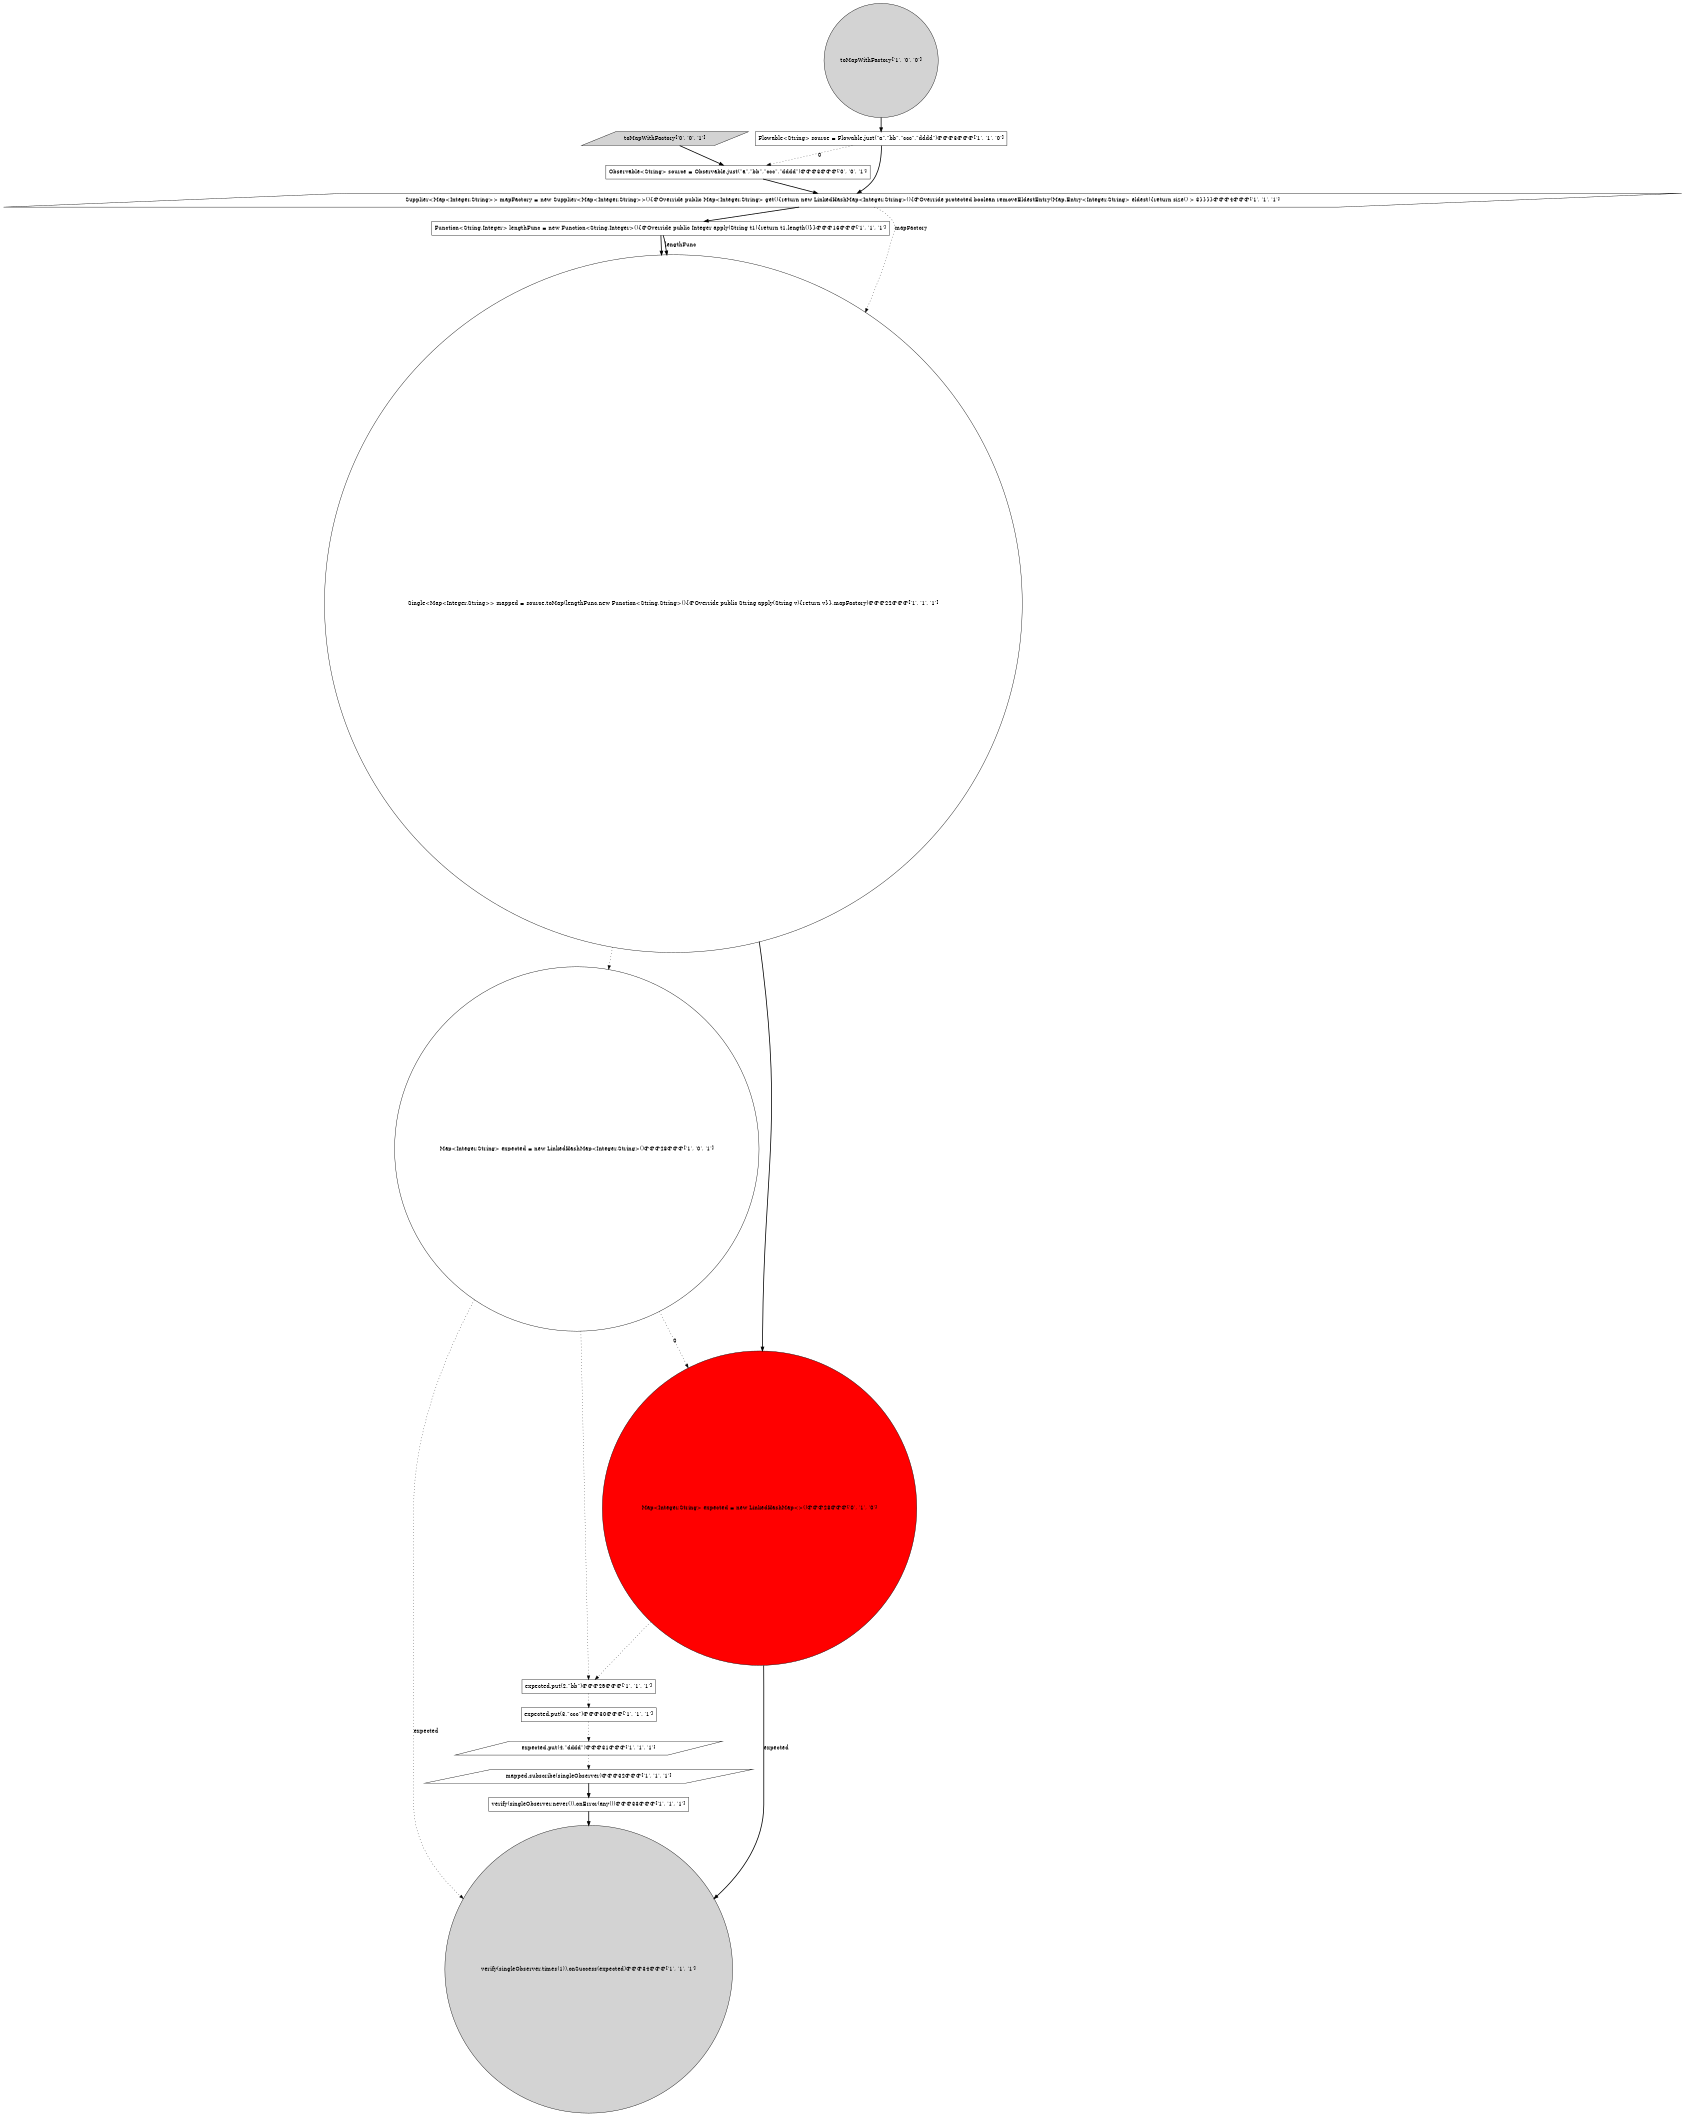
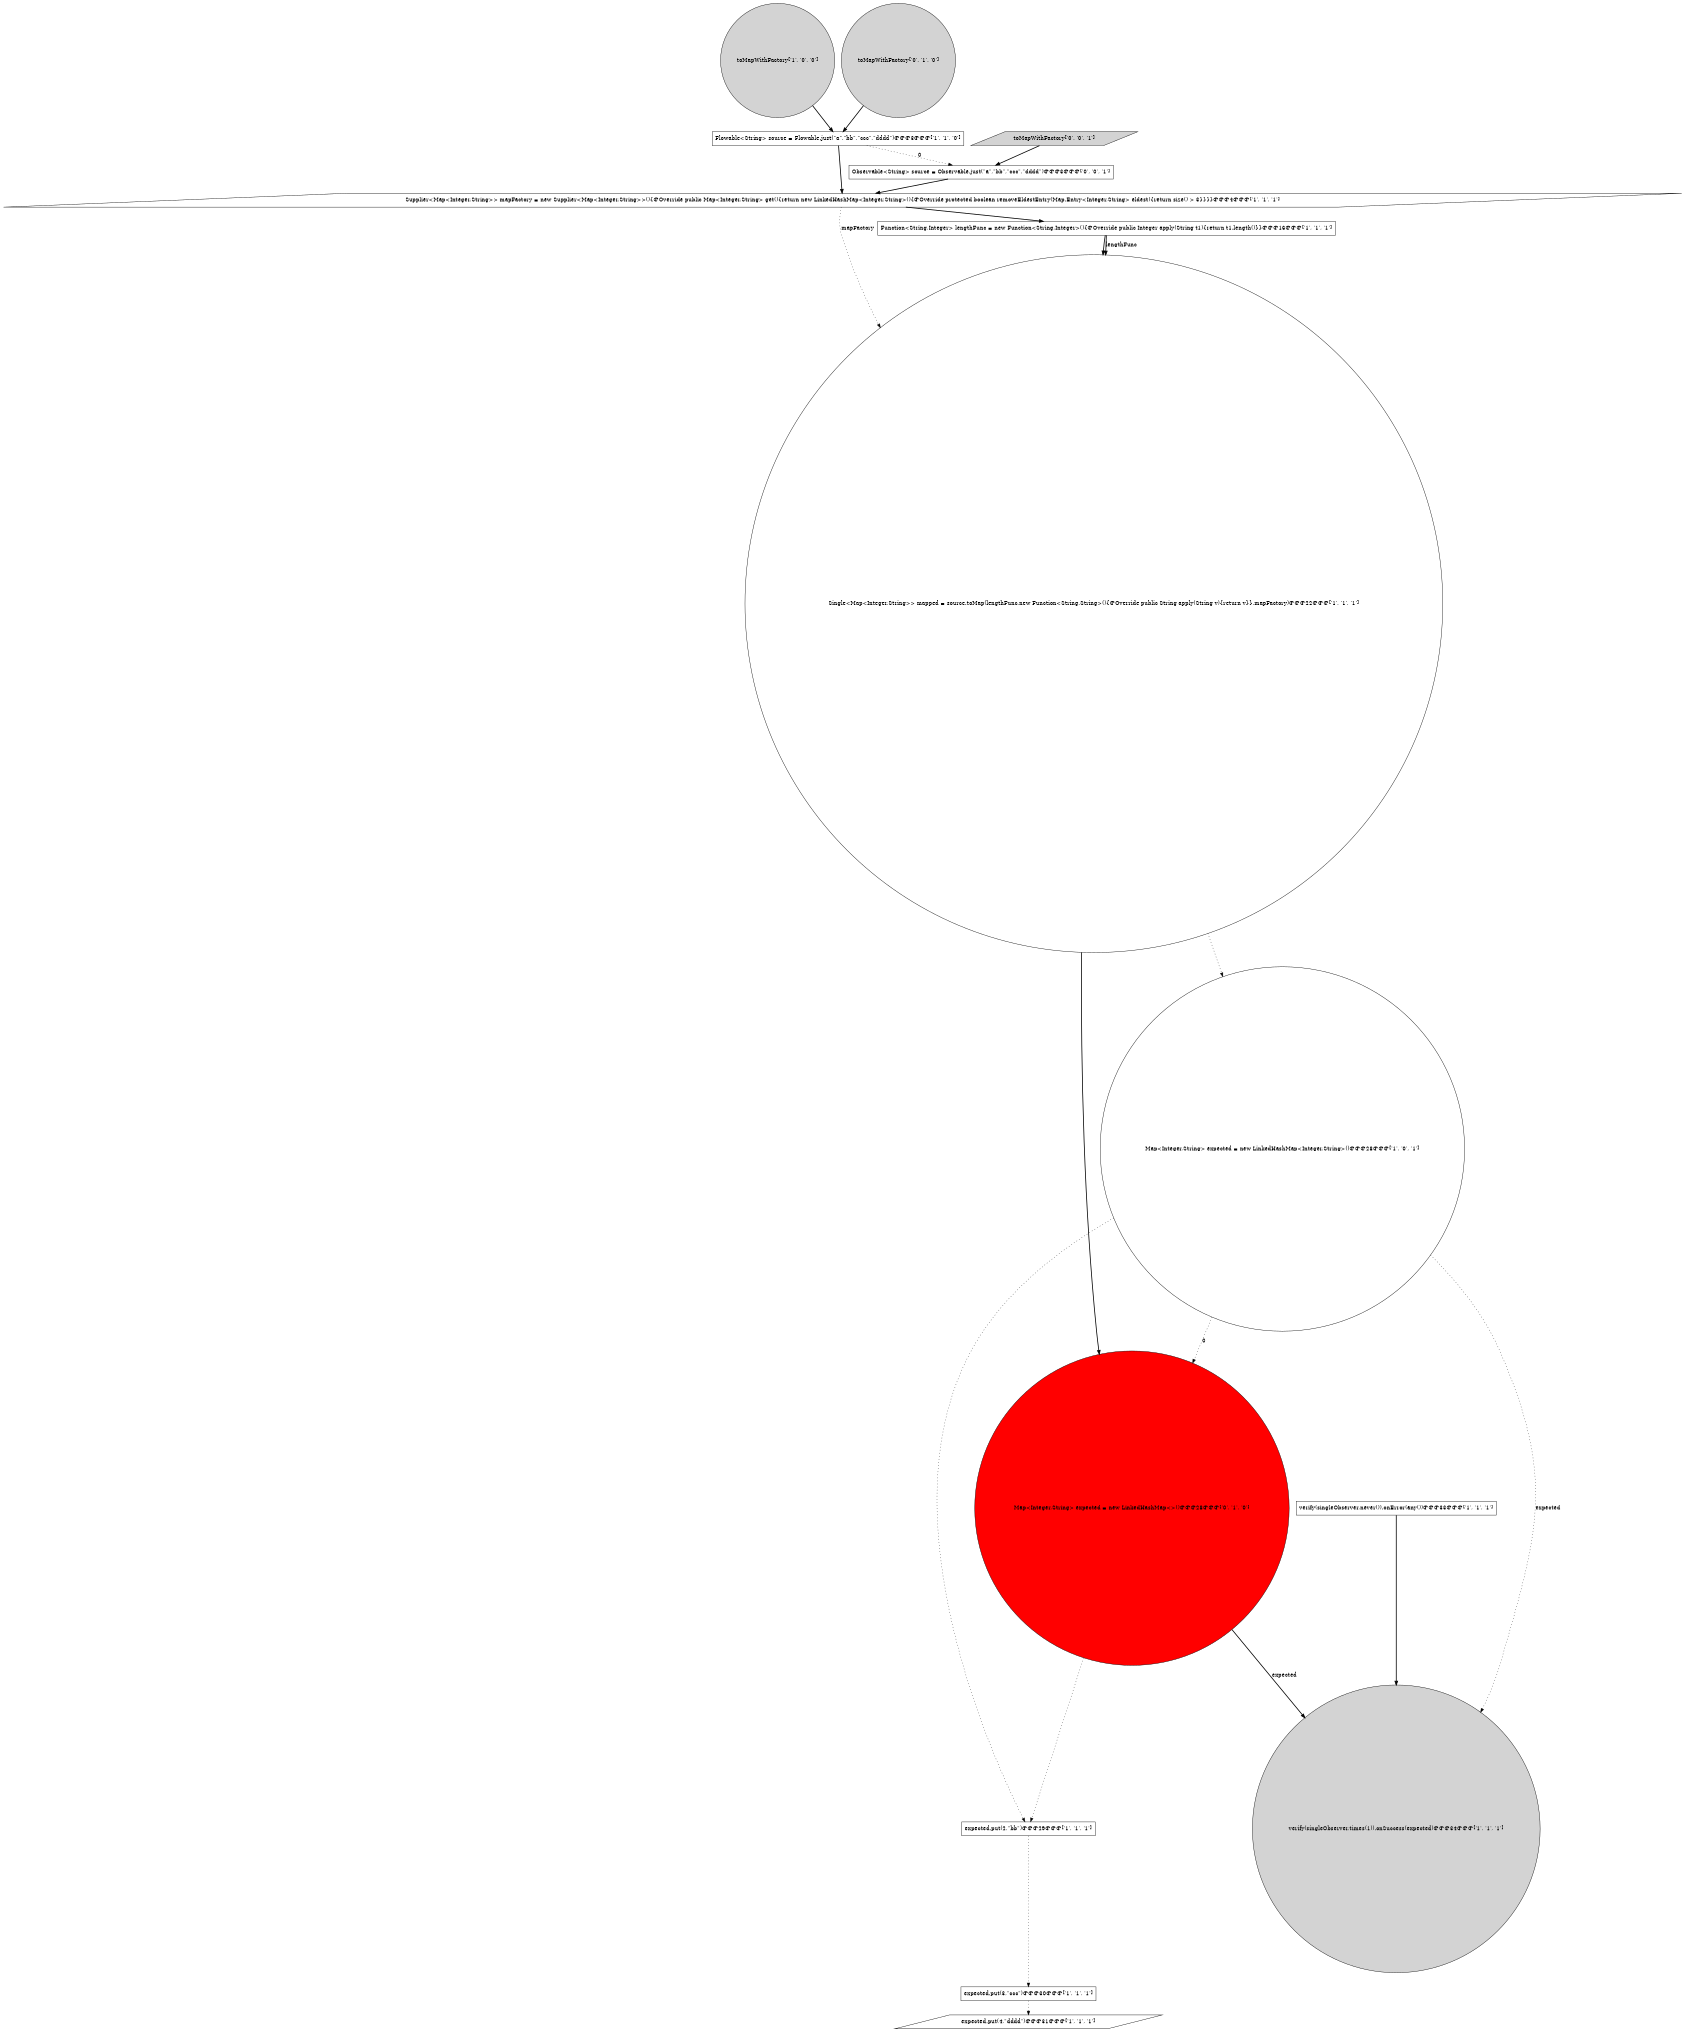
node "toMapWithFactory['0', '1', '0']": added
node "mapped.subscribe(singleObserver)@@@32@@@['1', '1', '1']": removed
